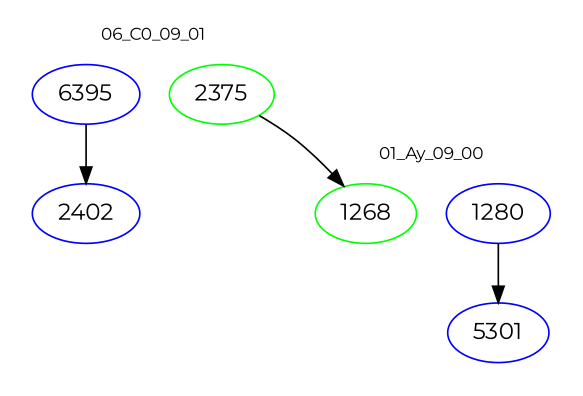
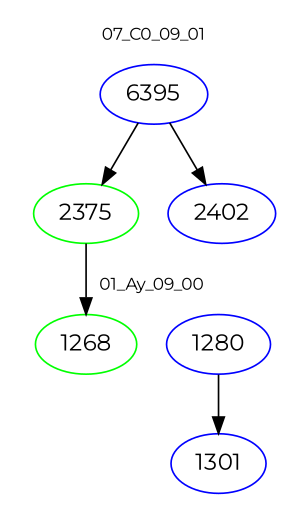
cluster "06_C0_09_01": label "06_C0_09_01" -> "07_C0_09_01"
edge "6395" -> "2375": added
node "5301": label "5301" -> "1301"
